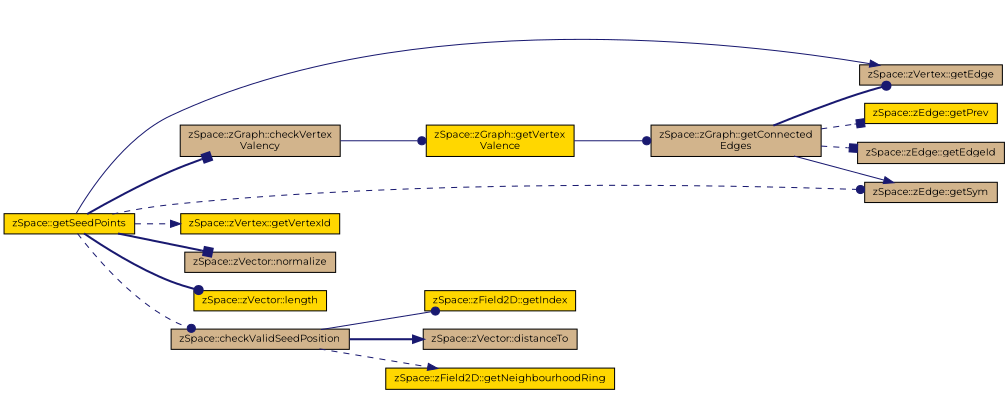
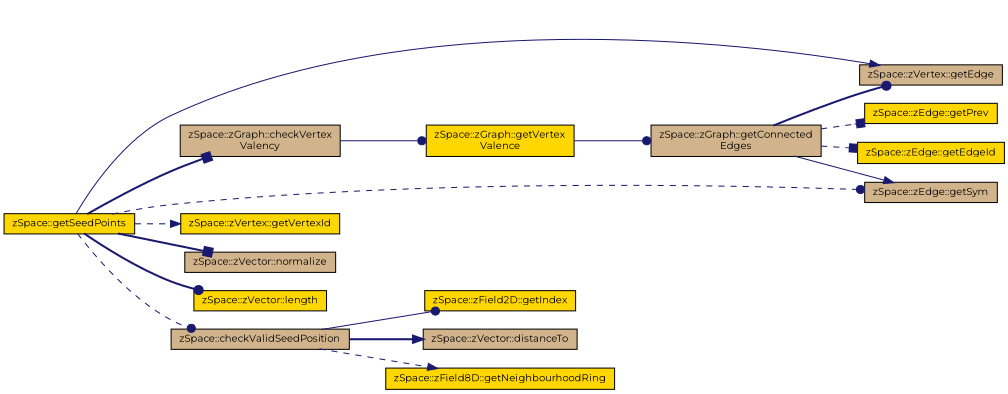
node "zSpace::zEdge::getEdgeId": fillcolor tan -> gold
node "zSpace::zField2D::getNeighbourhoodRing": label "zSpace::zField2D::getNeighbourhoodRing" -> "zSpace::zField8D::getNeighbourhoodRing"
